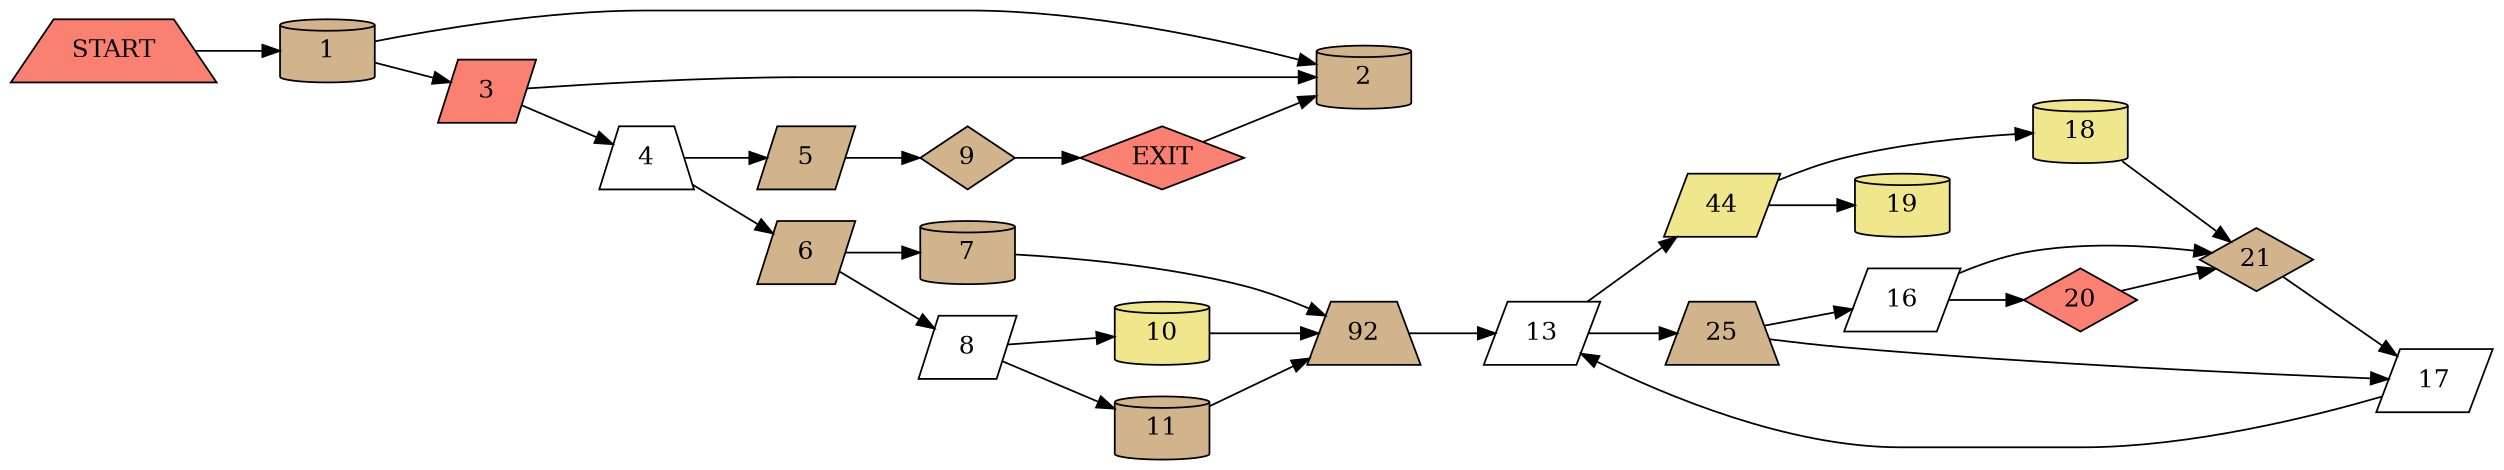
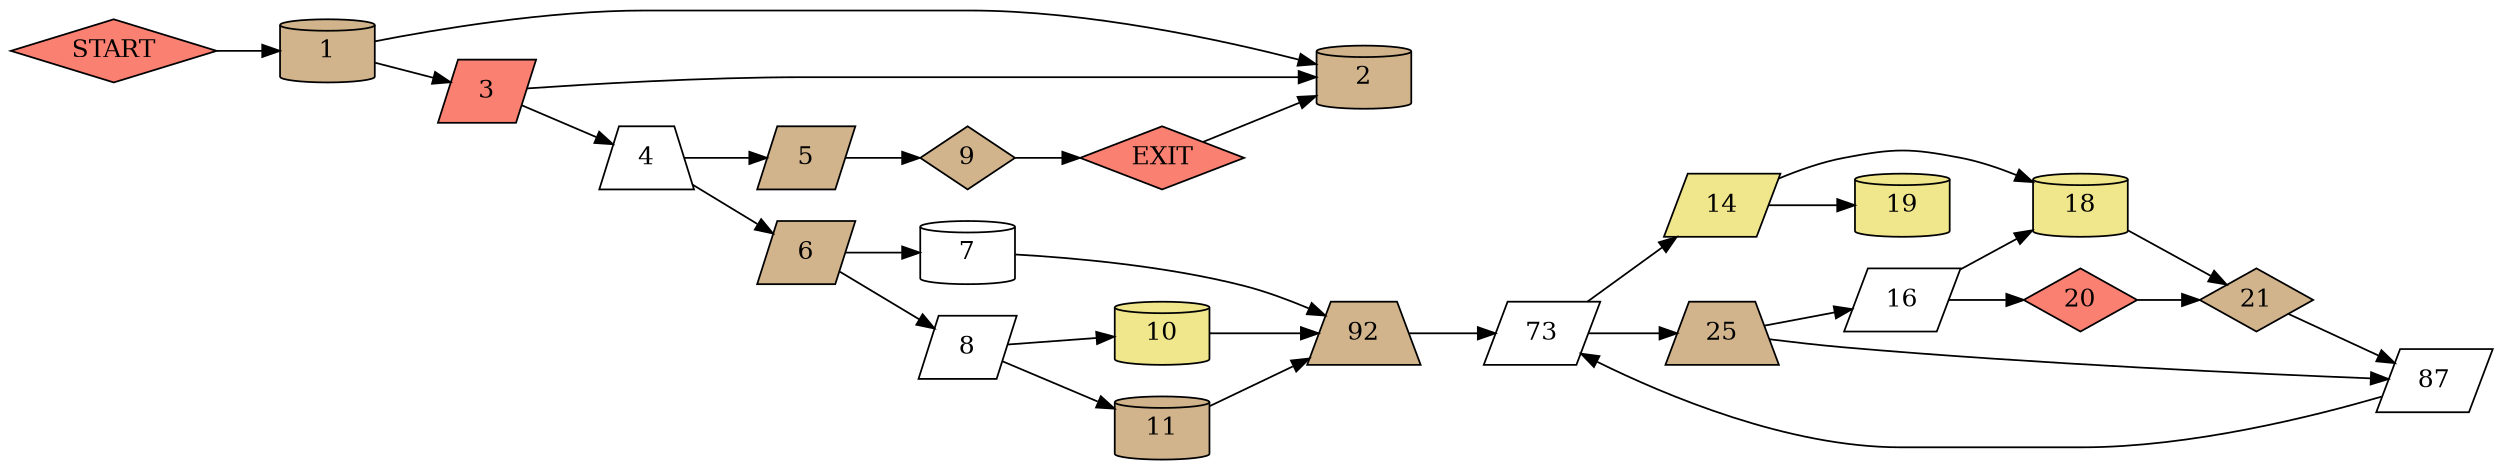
node "START": shape trapezium -> diamond
node "44": label "44" -> "14"
edge "16" -> "21": now "16" -> "18"
node "7": fillcolor tan -> white
node "13": label "13" -> "73"
node "17": label "17" -> "87"
